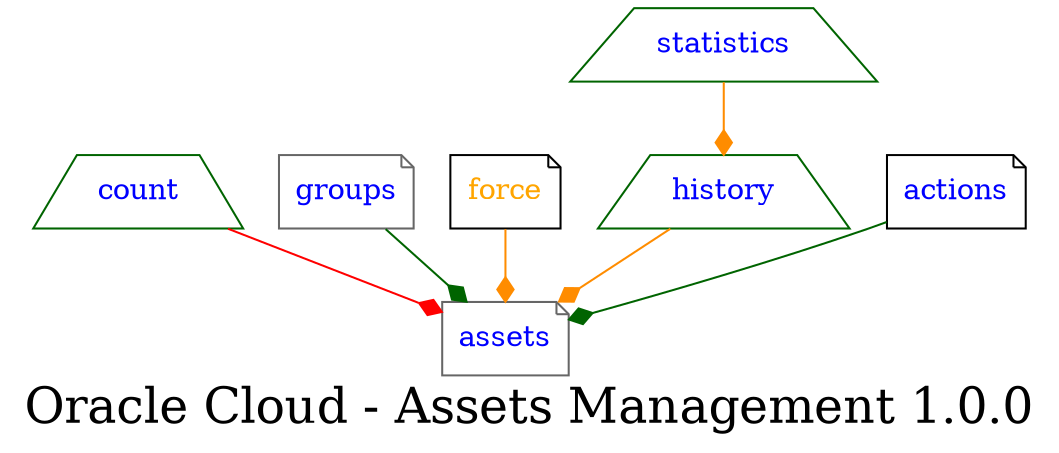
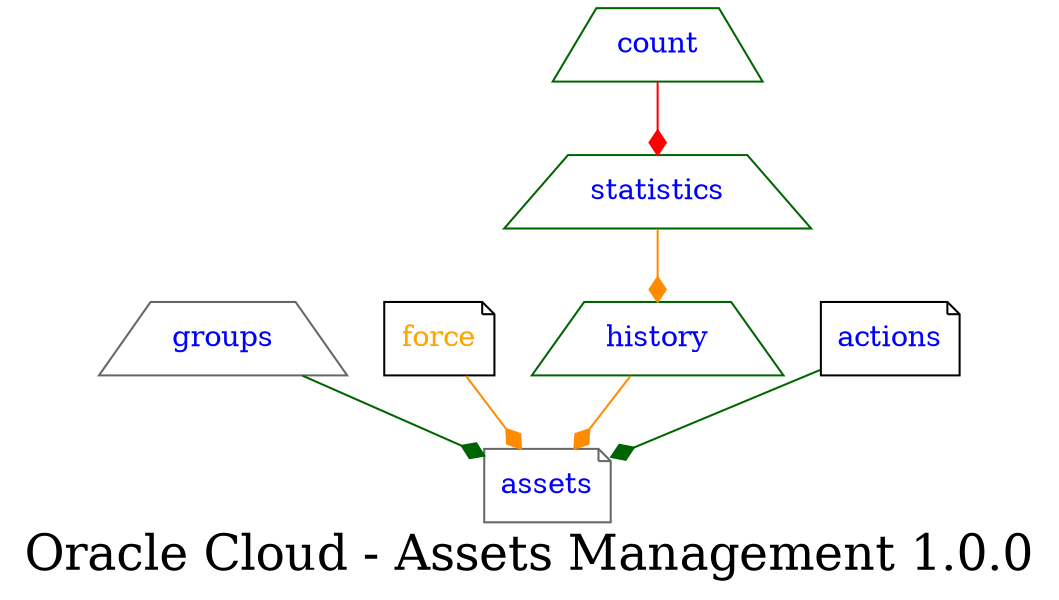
node "groups": shape note -> trapezium
edge "count" -> "assets": now "count" -> "statistics"
